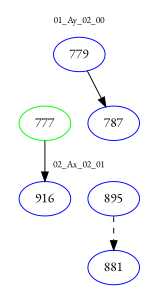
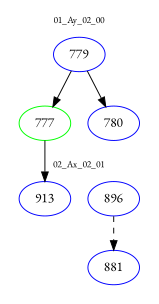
edge "779" -> "777": added
node "787": label "787" -> "780"
node "916": label "916" -> "913"
node "895": label "895" -> "896"
